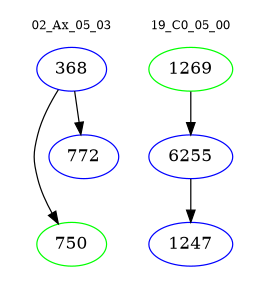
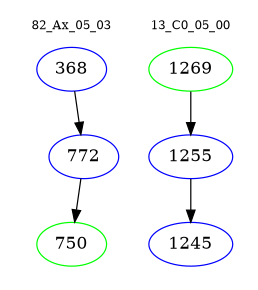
cluster "02_Ax_05_03": label "02_Ax_05_03" -> "82_Ax_05_03"
cluster "19_C0_05_00": label "19_C0_05_00" -> "13_C0_05_00"
edge "368" -> "750": now "772" -> "750"
node "6255": label "6255" -> "1255"
node "1247": label "1247" -> "1245"
